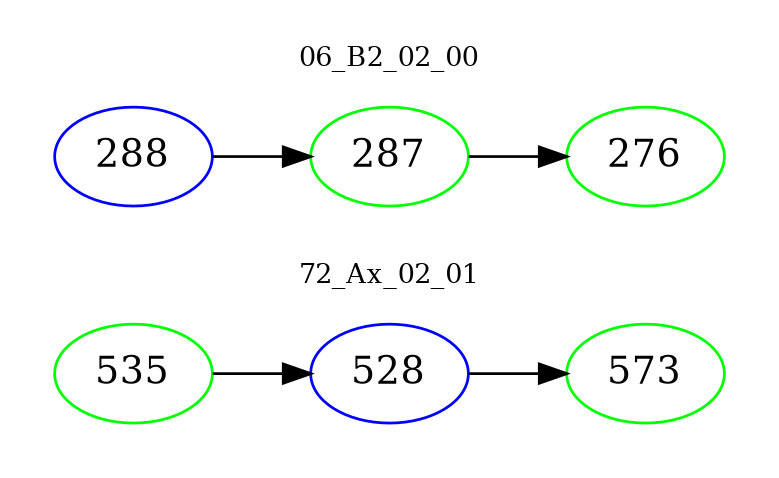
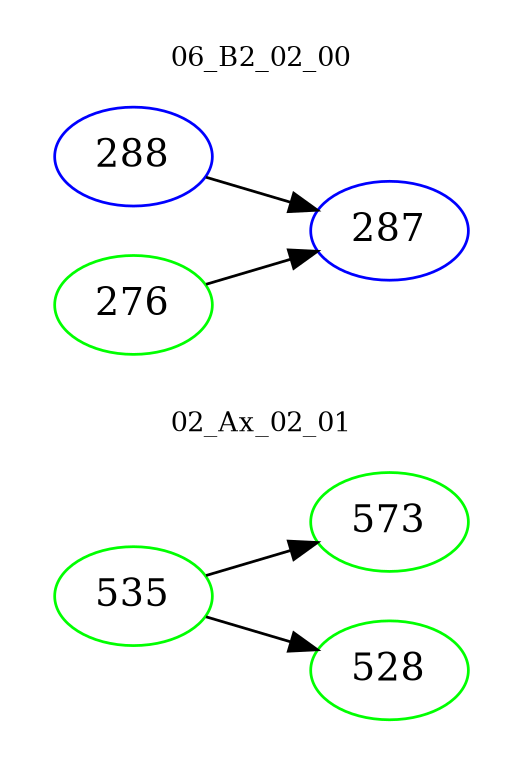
node "287": color green -> blue
edge "287" -> "276": reversed
cluster "72_Ax_02_01": label "72_Ax_02_01" -> "02_Ax_02_01"
node "528": color blue -> green
edge "528" -> "573": now "535" -> "573"
